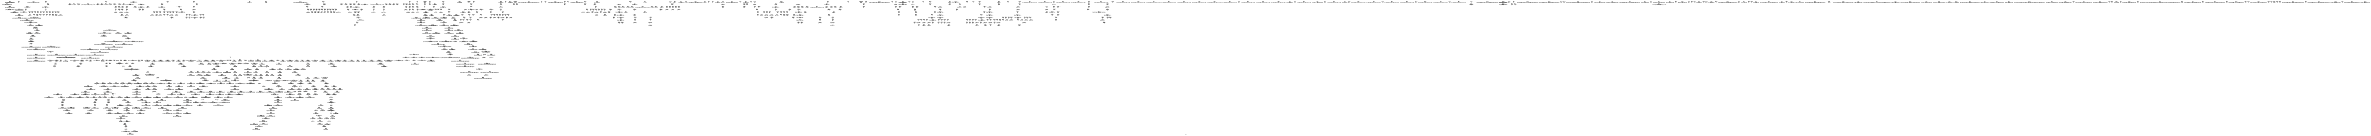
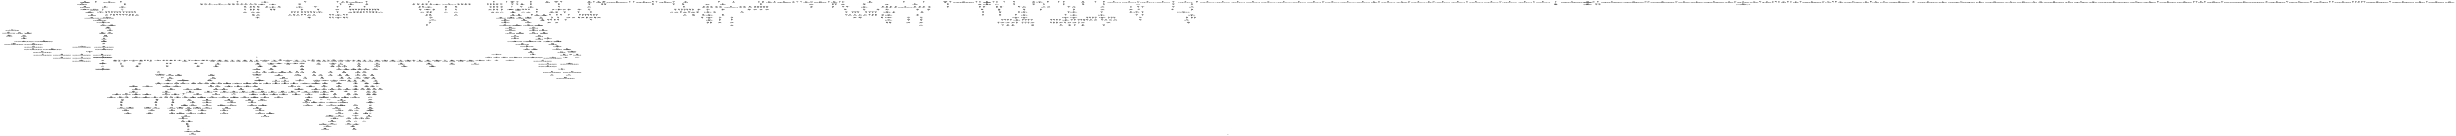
node "NodeID: 164": added
